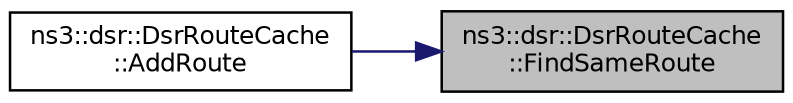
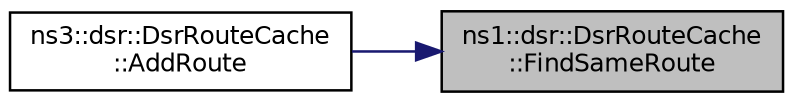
node "ns3::dsr::DsrRouteCache ::FindSameRoute": label "ns3::dsr::DsrRouteCache ::FindSameRoute" -> "ns1::dsr::DsrRouteCache ::FindSameRoute"
